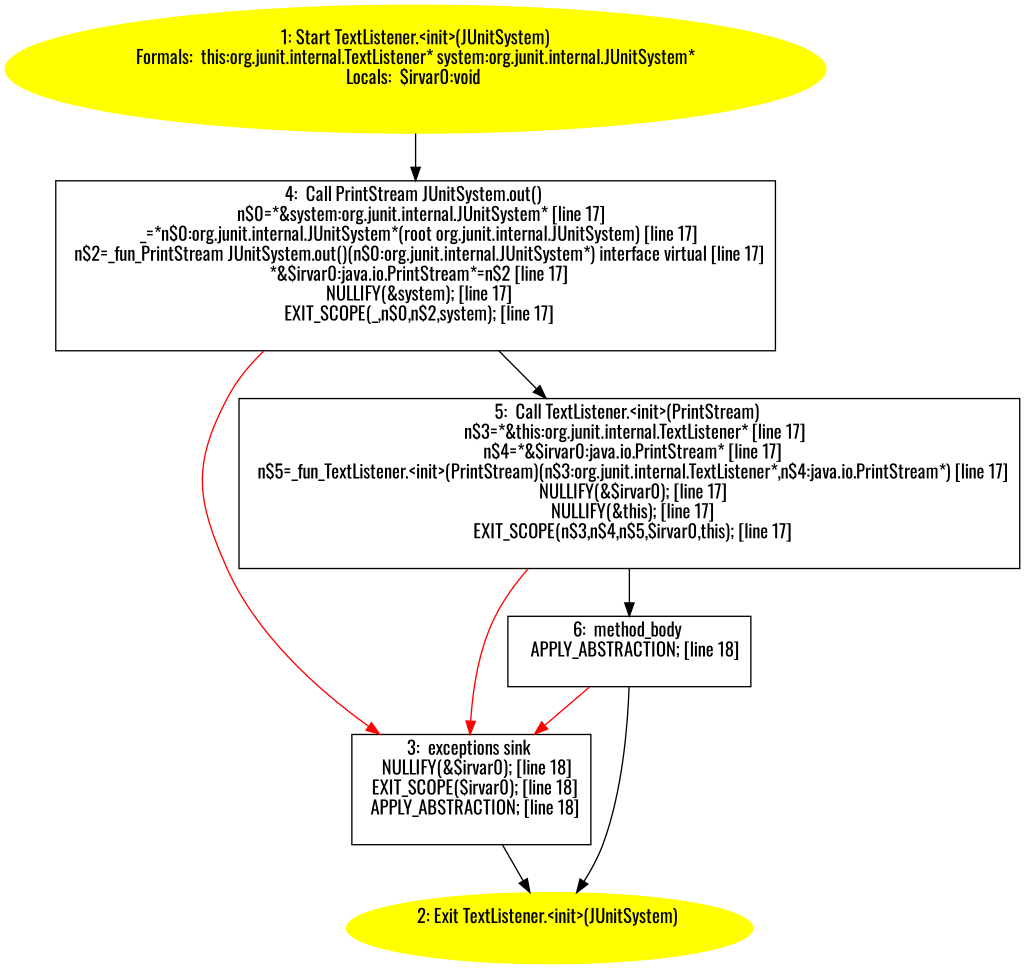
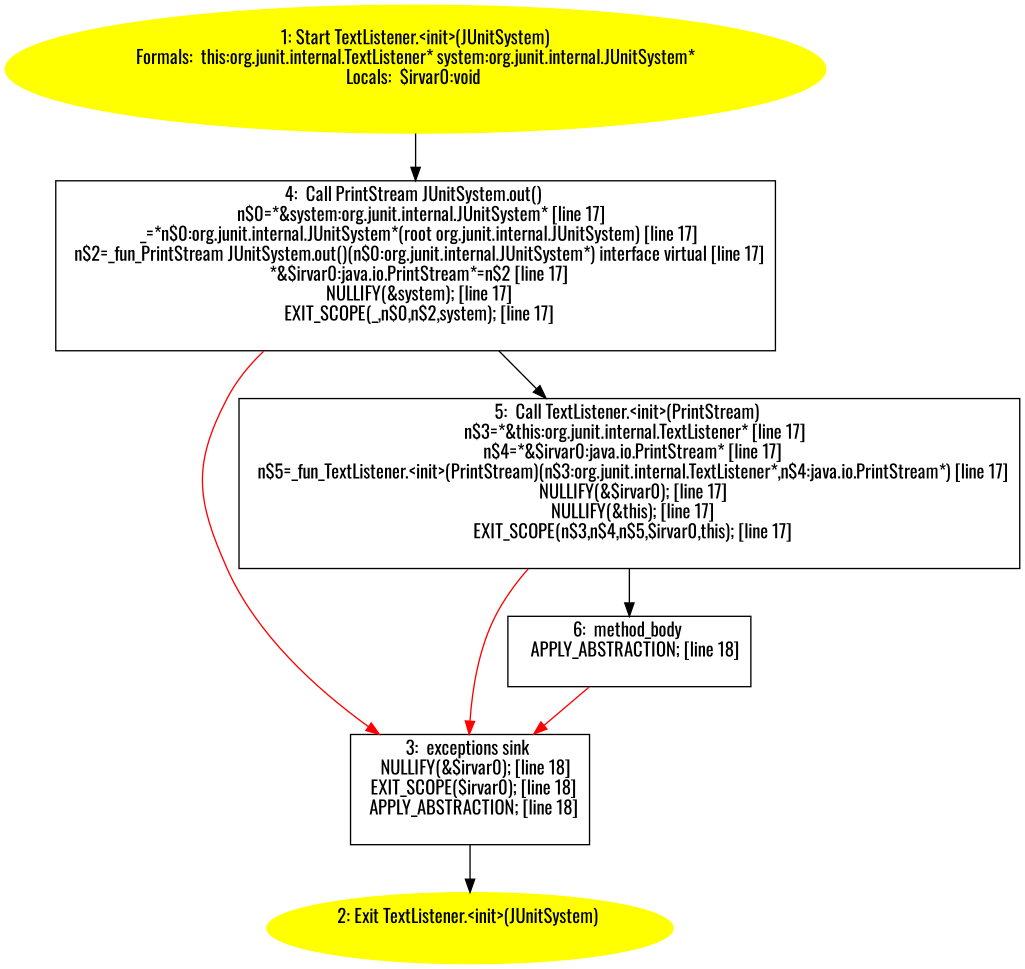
edge "6:  method_body APPLY_ABSTRACTION; [line 18]" -> "2: Exit TextListener.<init>(JUnitSystem)": removed
